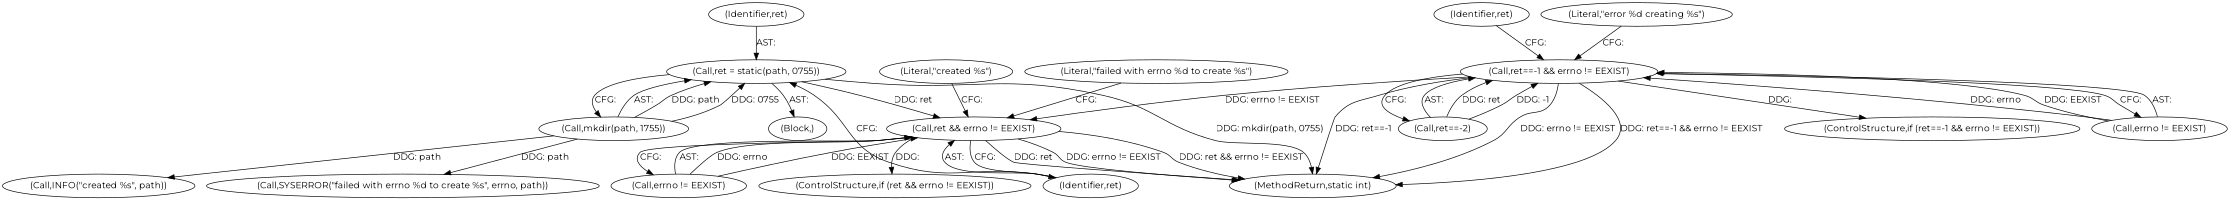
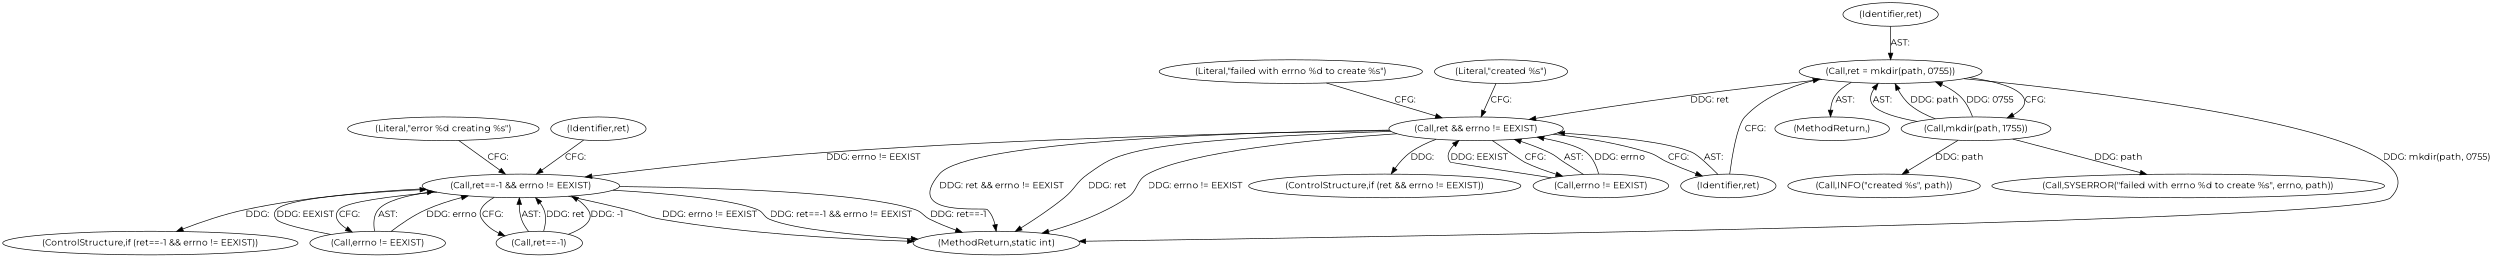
node "(Call,ret = static(path, 0755))": label "(Call,ret = static(path, 0755))" -> "(Call,ret = mkdir(path, 0755))"
edge "(Call,ret==-1 && errno != EEXIST)" -> "(Call,ret && errno != EEXIST)": reversed
node "(Block,)": label "(Block,)" -> "(MethodReturn,)"
node "(Call,ret==-2)": label "(Call,ret==-2)" -> "(Call,ret==-1)"
